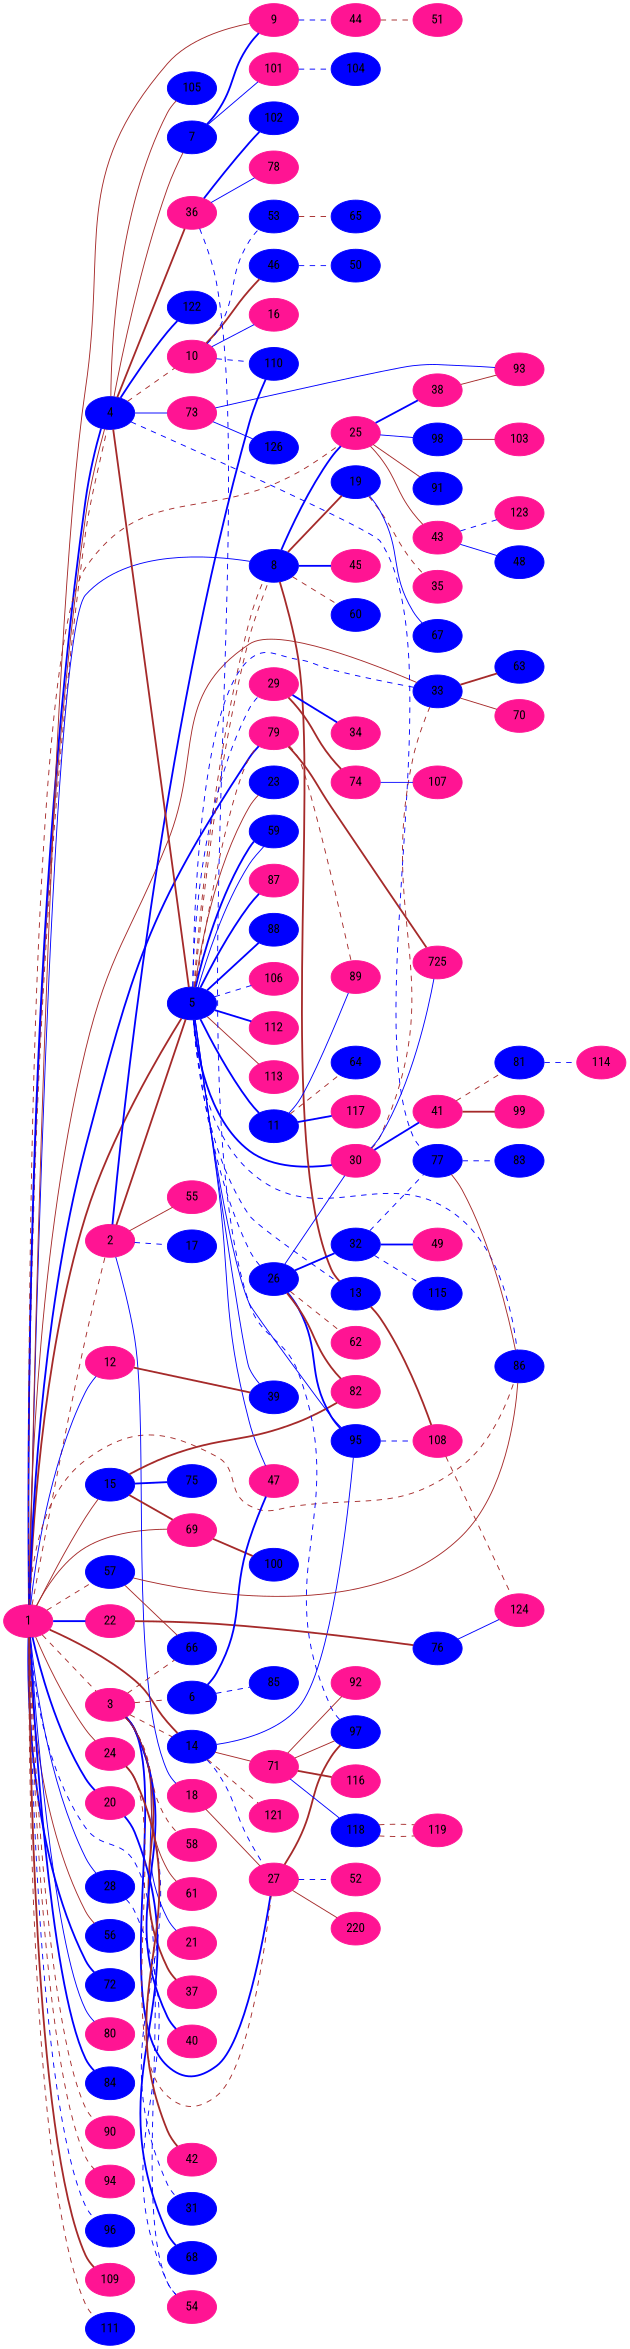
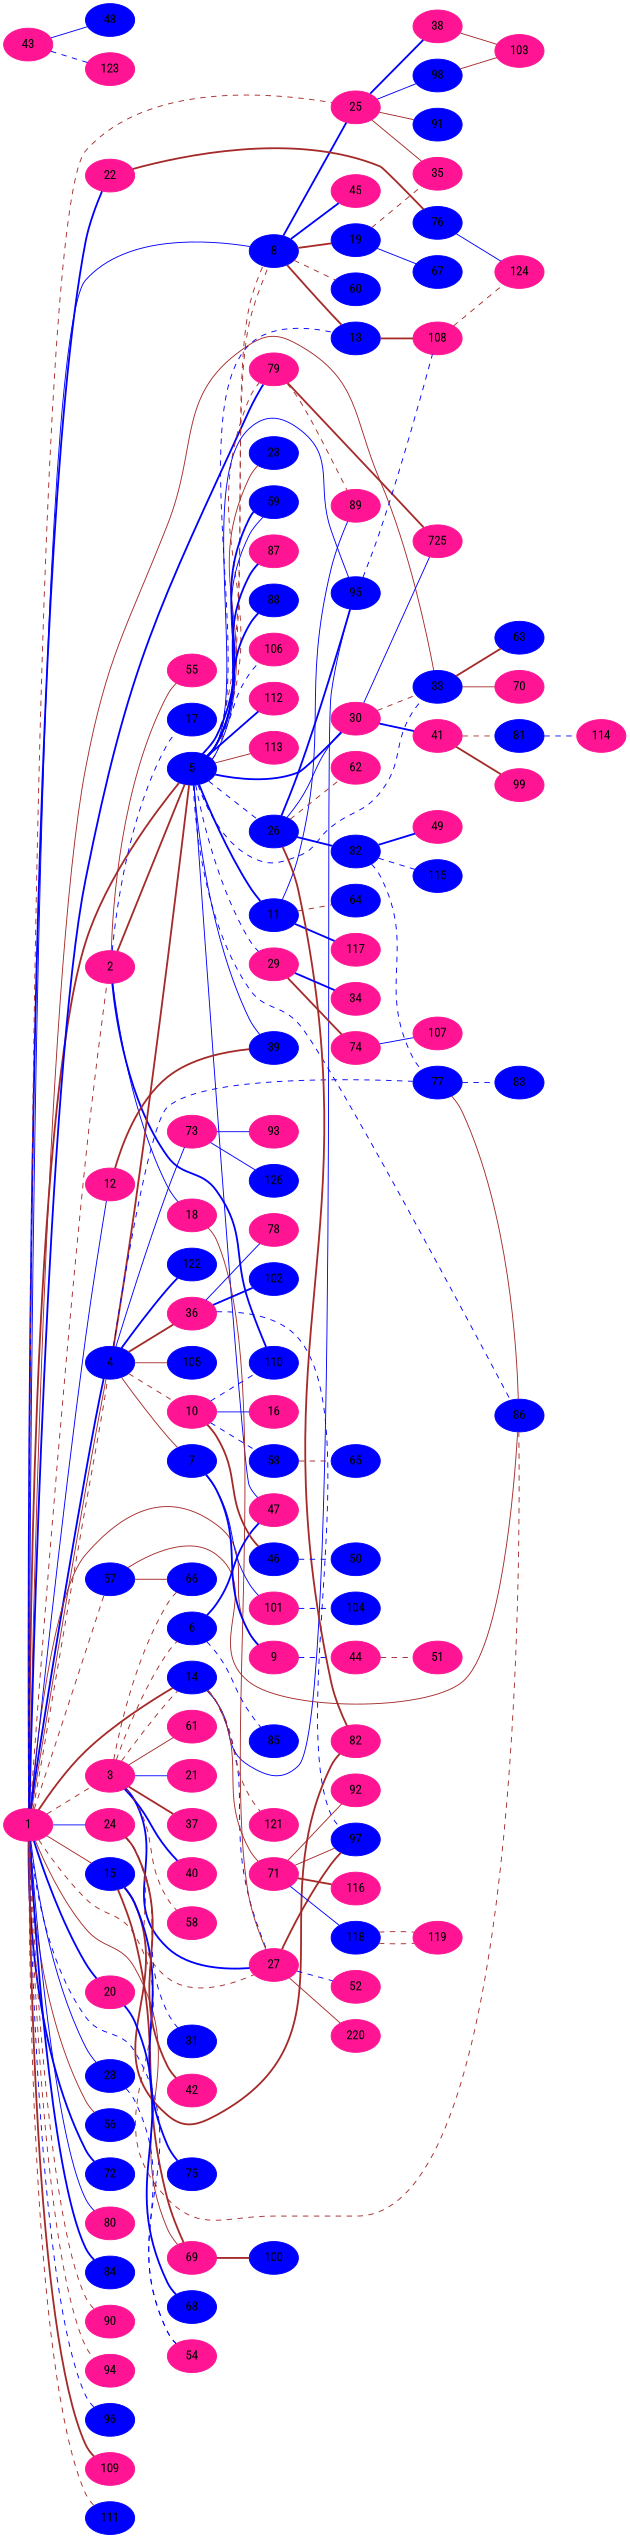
edge "93" -- "38": now "103" -- "38"
edge "25" -- "43": now "25" -- "35"
edge "1" -- "24": color brown -> blue
